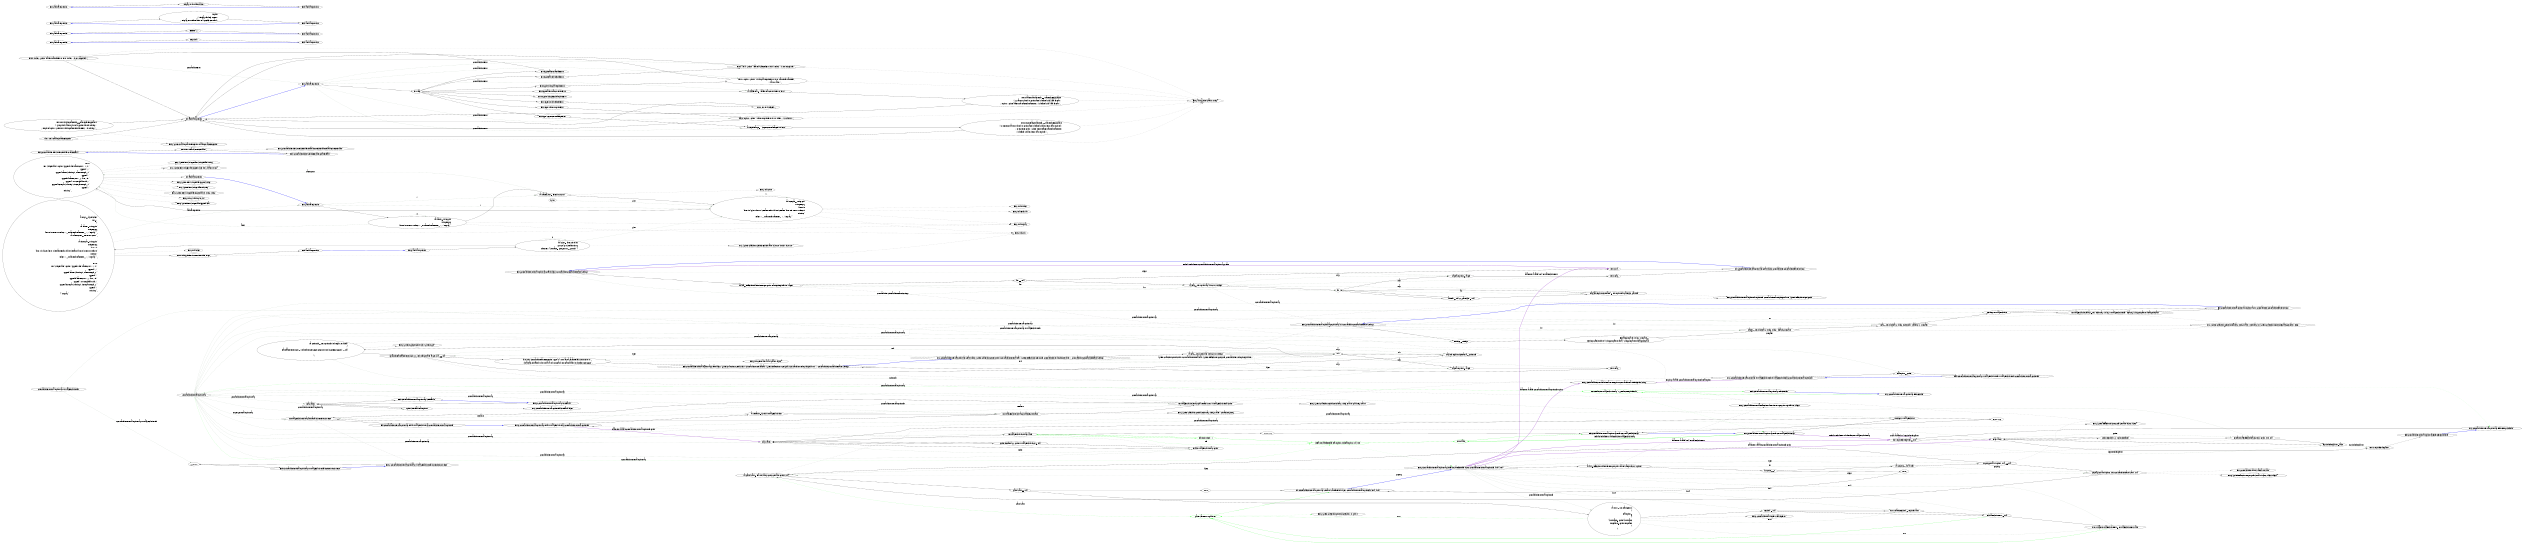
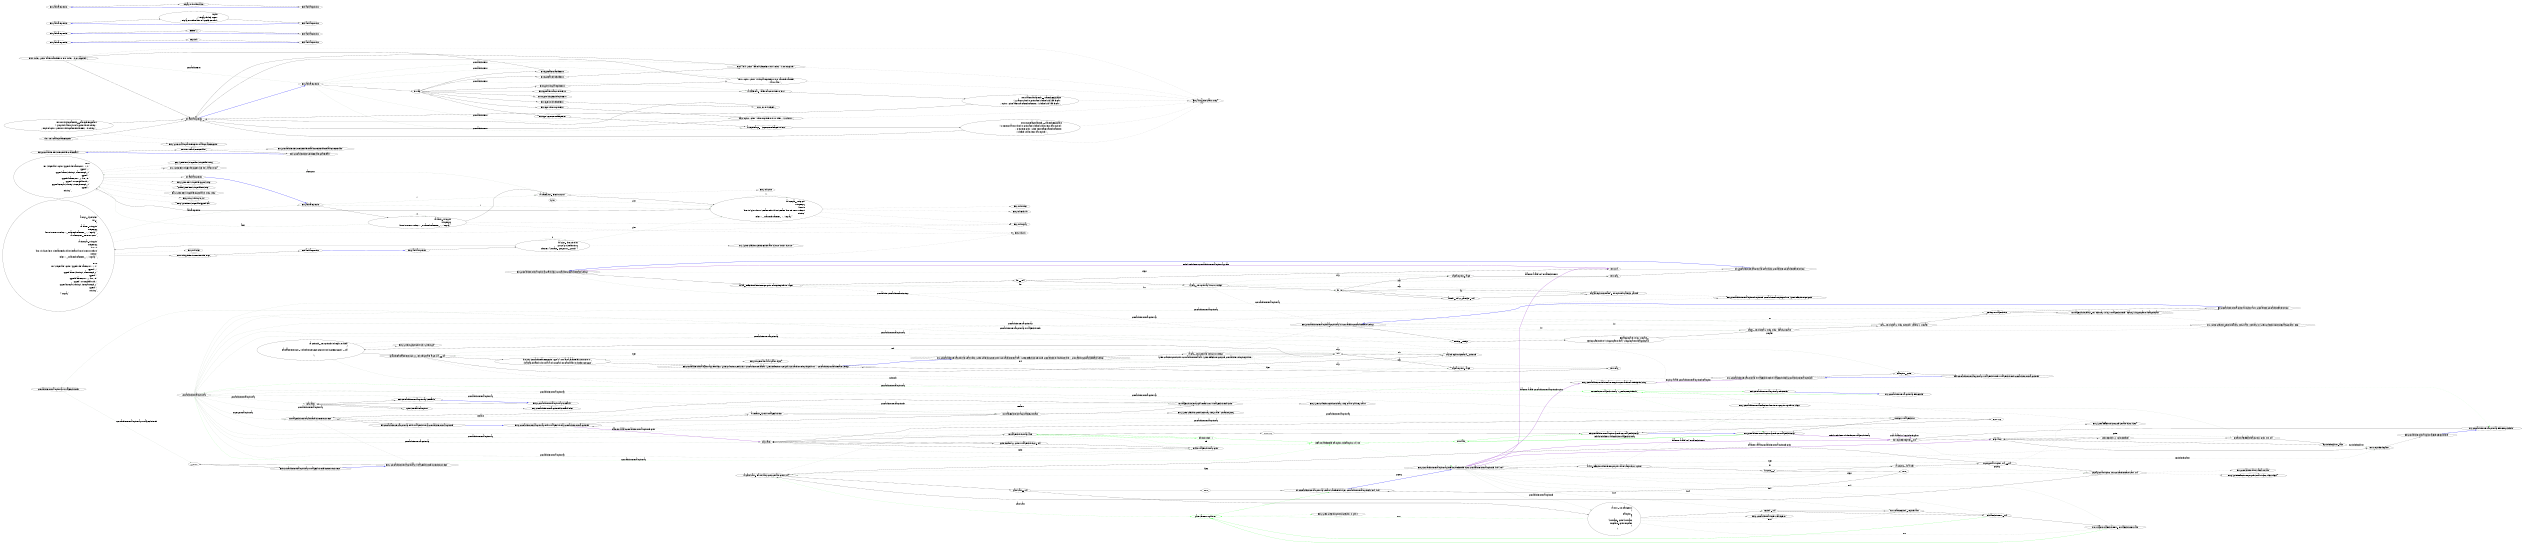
node "Entry System.Text.StringBuilder.ToString()": label "Entry System.Text.StringBuilder.ToString()" -> "Create System.Text.StringBuilder.ToString()"
node "Entry CommandLine.Internal.OptionInfo.SetDefault(object)": label "Entry CommandLine.Internal.OptionInfo.SetDefault(object)" -> "Entry CommandLine.Internal.OptionInfo.SetDefault(select)"
edge "bool requiredRulesAllMet = true" -> "requiredRulesAllMet = false": now "bool requiredRulesAllMet = true" -> "return requiredRulesAllMet;"
